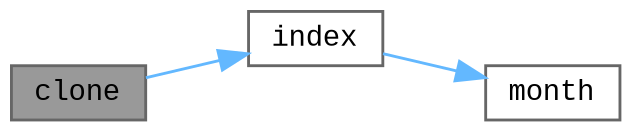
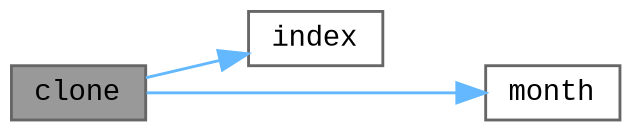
edge "index" -> "month": now "clone" -> "month"
